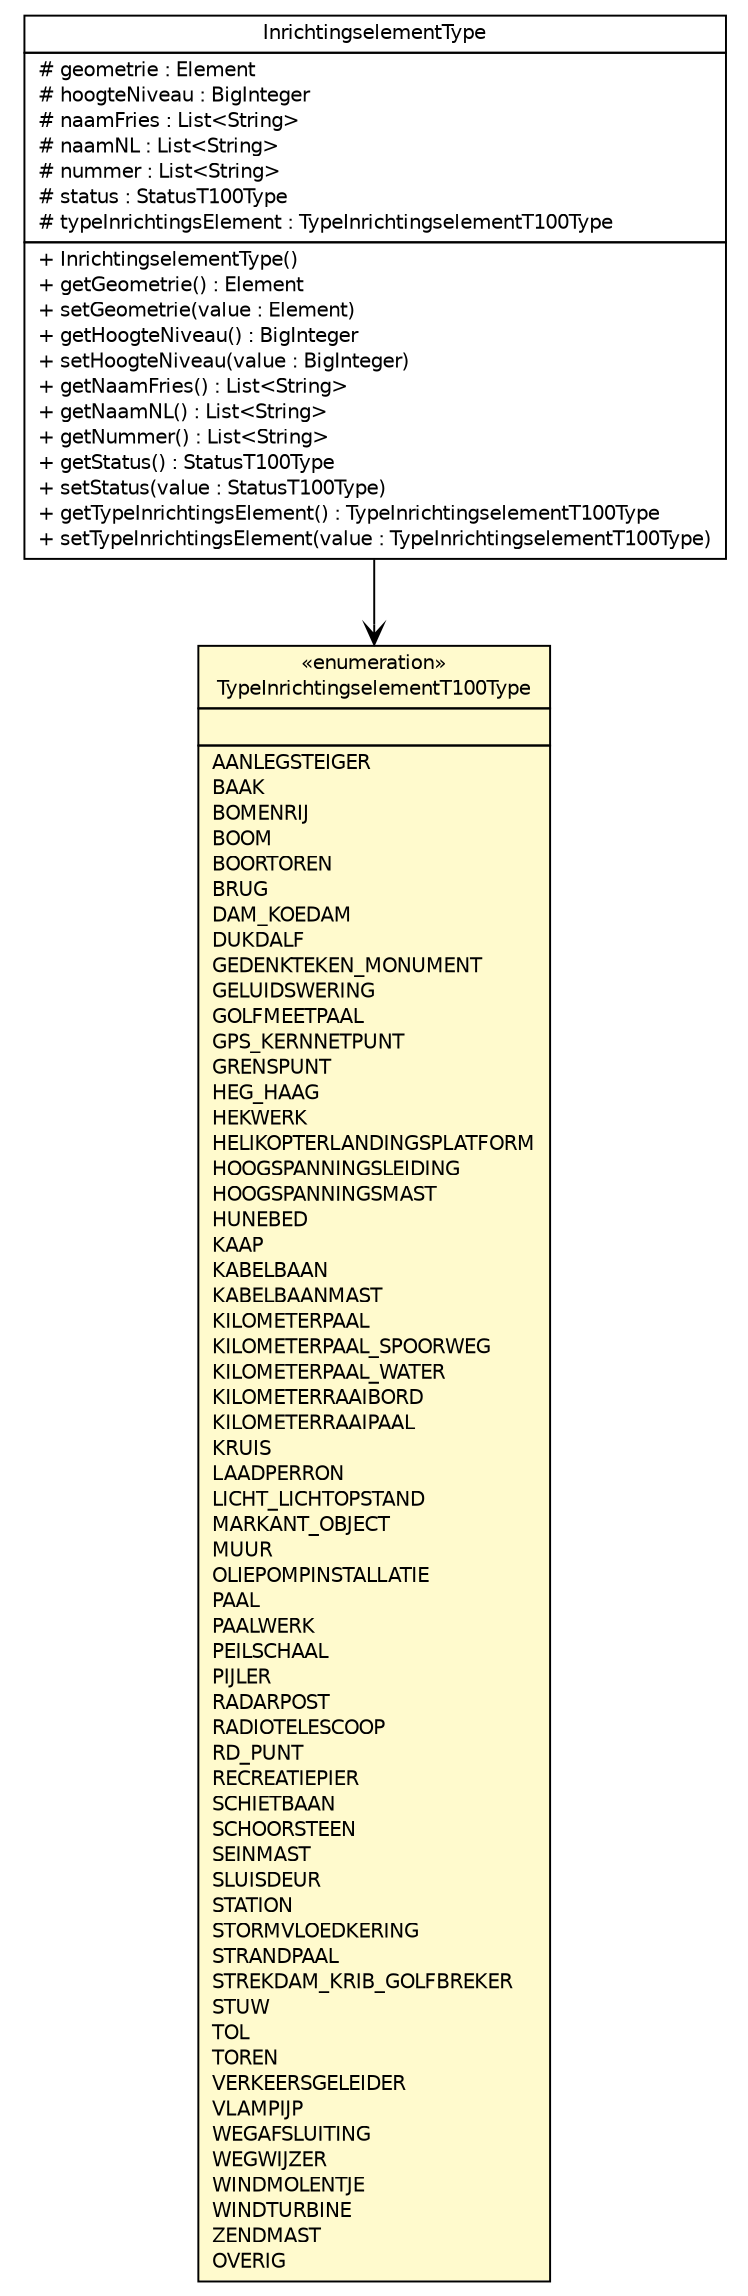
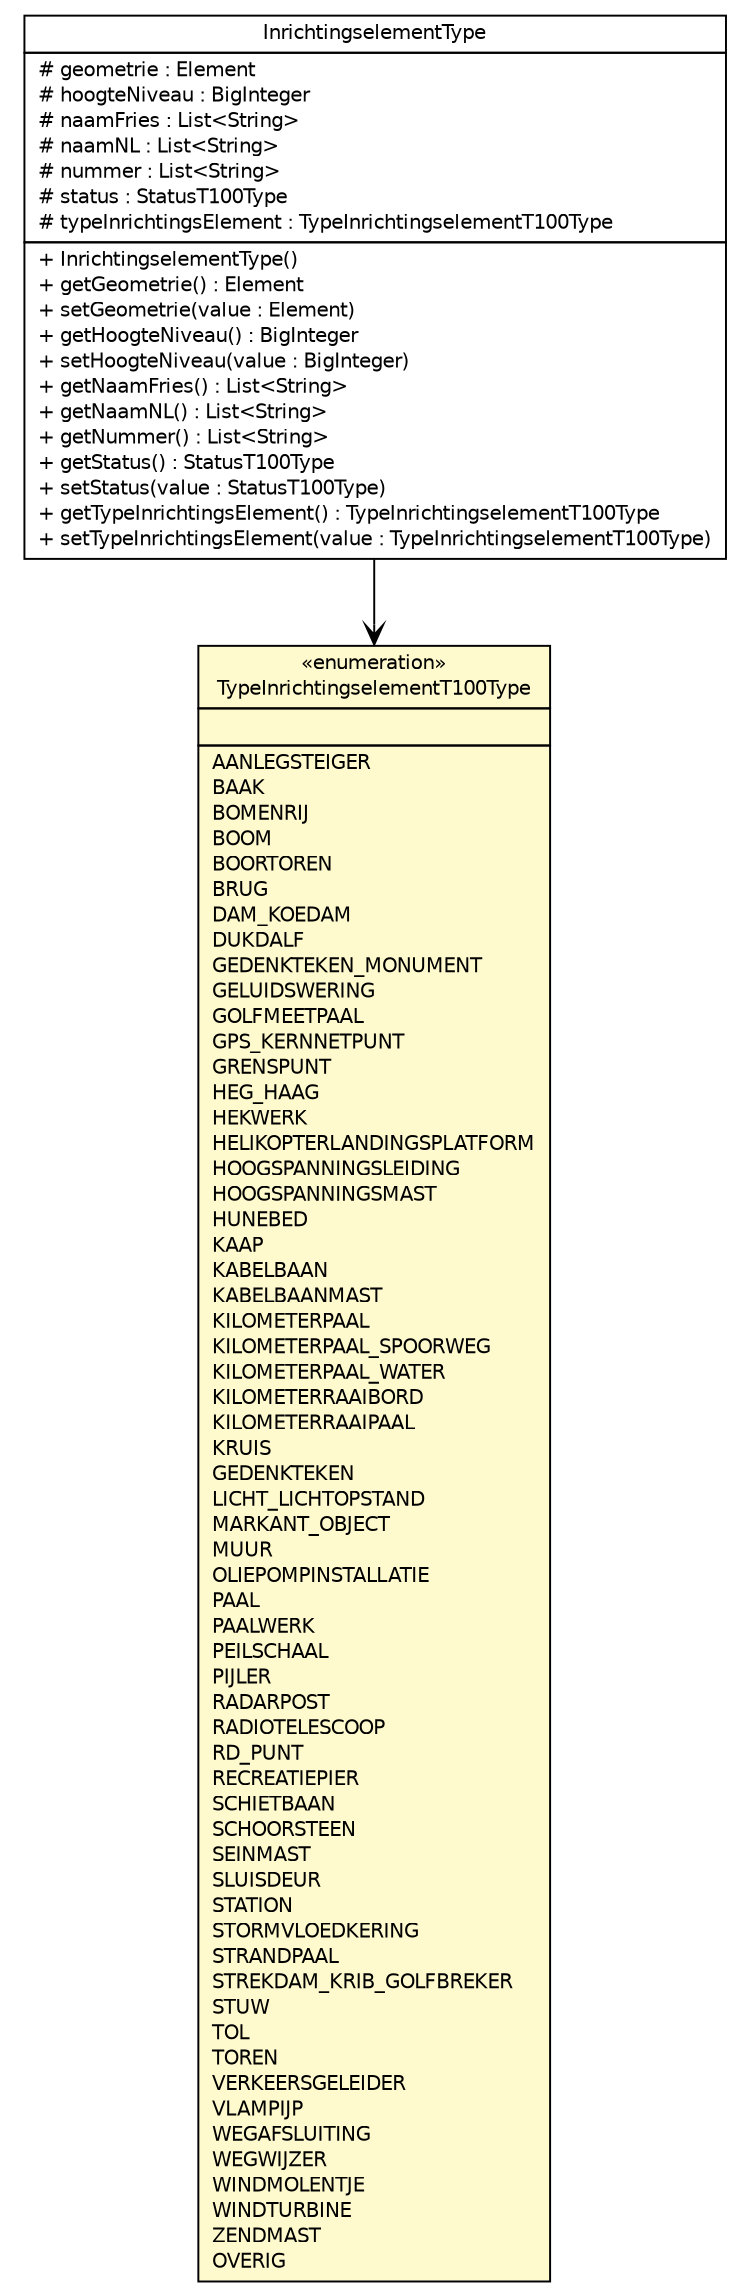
node "TypeInrichtingselementT100Type": text "LAADPERRON" -> "GEDENKTEKEN"
